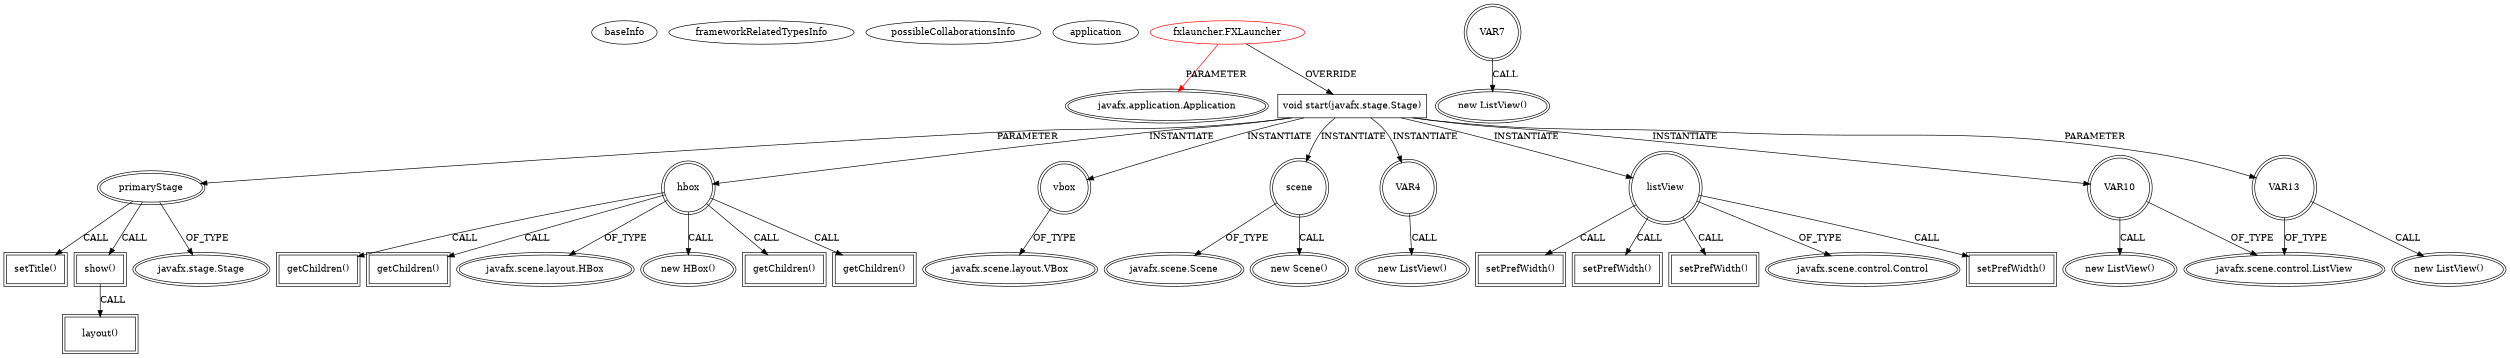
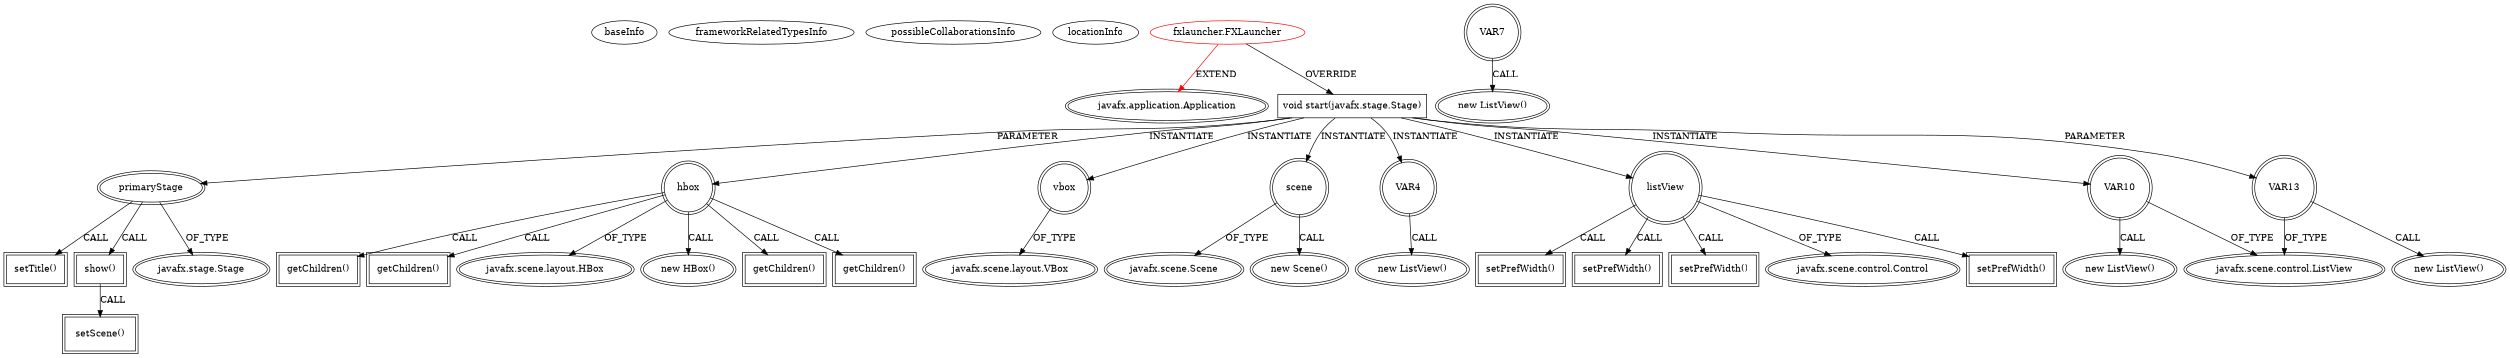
node "application": label "application" -> "locationInfo"
edge "fxlauncher.FXLauncher" -> "javafx.application.Application": label "PARAMETER" -> "EXTEND"
node "layout()": label "layout()" -> "setScene()"
